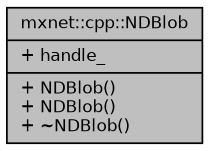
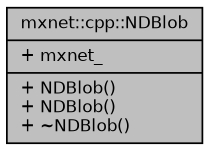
node "mxnet::cpp::NDBlob": text "+ handle_" -> "+ mxnet_"
